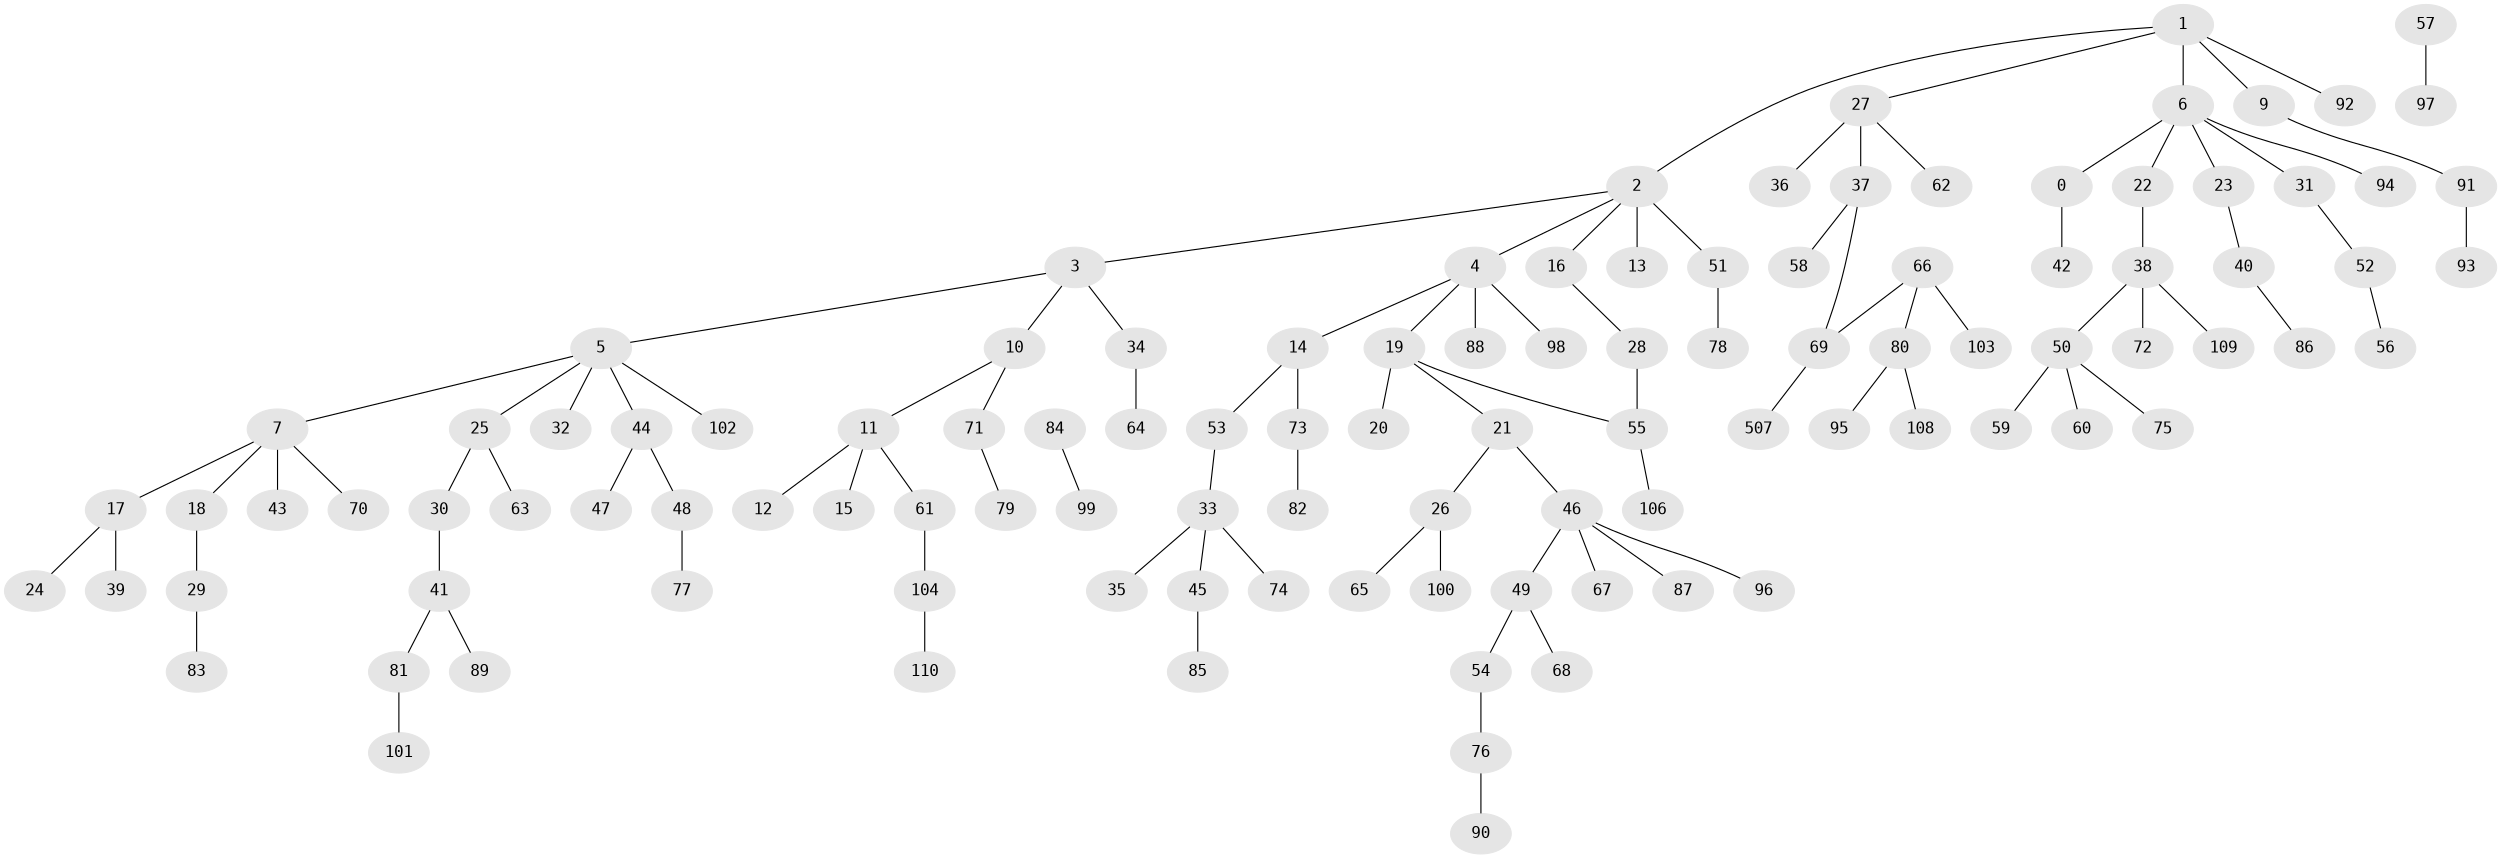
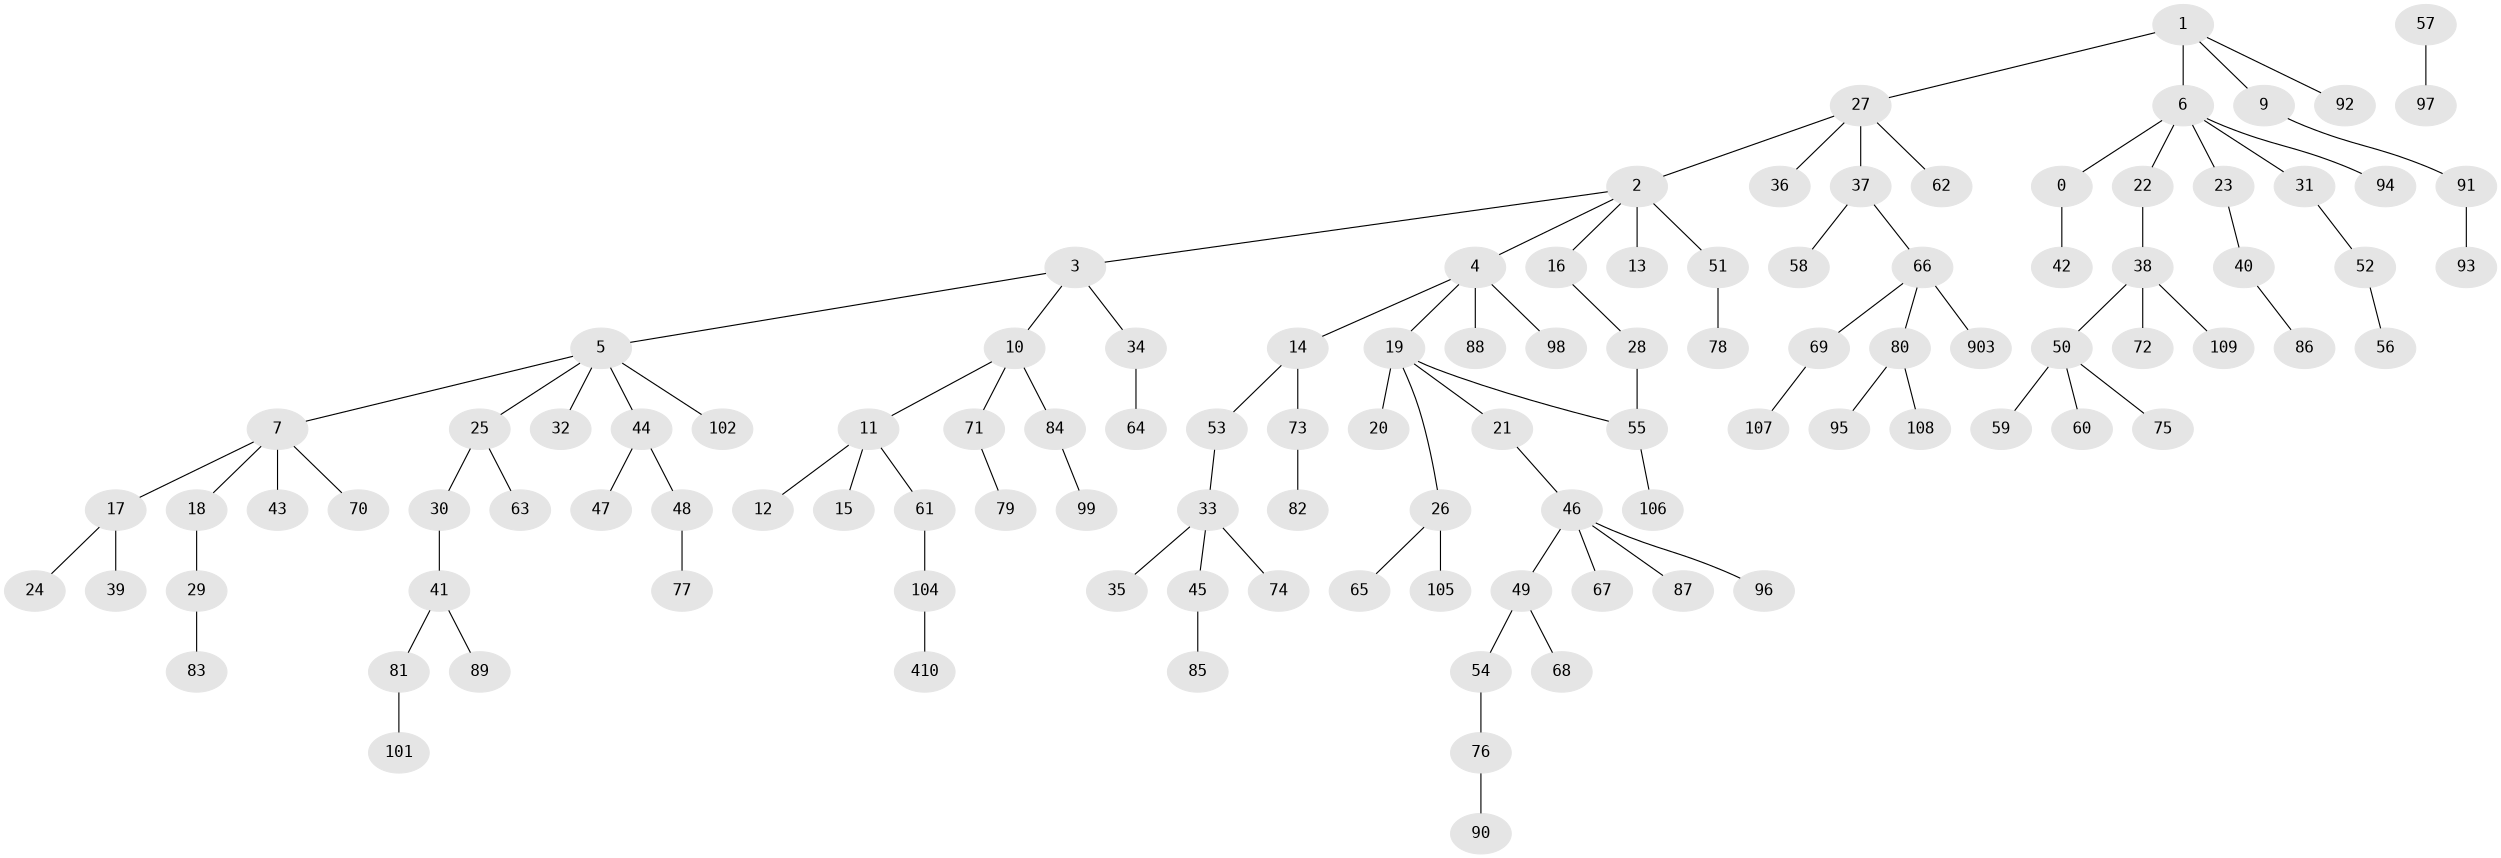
edge "1" -- "2": now "27" -- "2"
edge "37" -- "69": now "37" -- "66"
node "103": label "103" -> "903"
edge "10" -- "84": added
node "507": label "507" -> "107"
edge "21" -- "26": now "19" -- "26"
node "100": label "100" -> "105"
node "110": label "110" -> "410"
